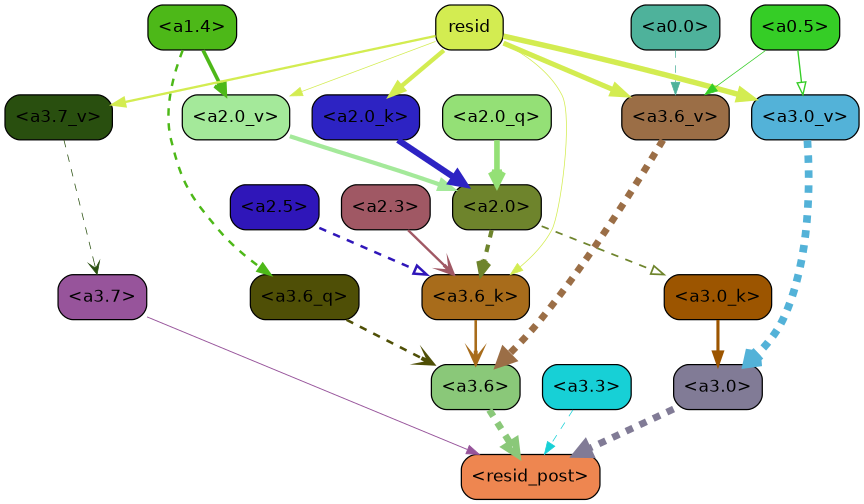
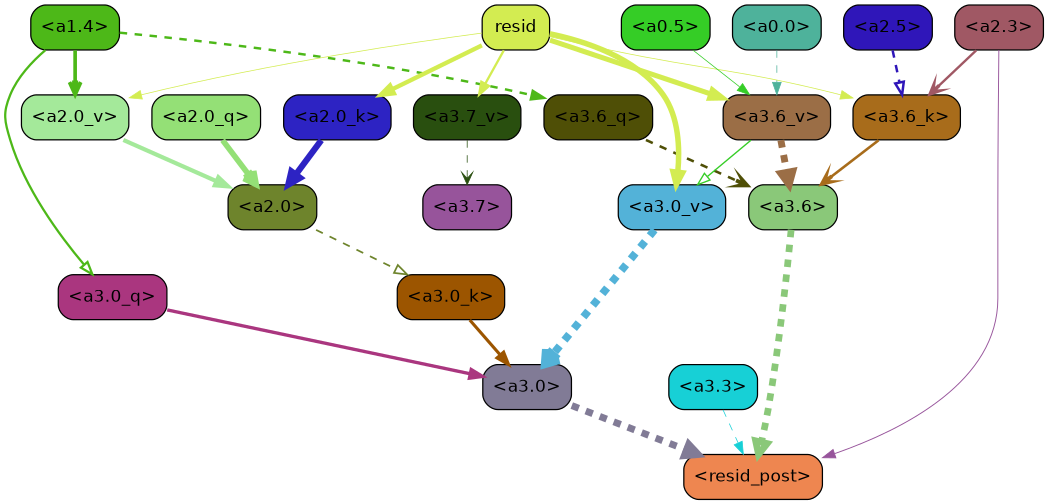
edge "<a0.5>" -> "<a3.0_v>": now "<a3.6_v>" -> "<a3.0_v>"
edge "<a2.0>" -> "<a3.6_k>": removed
node "<a3.0_q>": added
edge "<a3.7>" -> "<resid_post>": now "<a2.3>" -> "<resid_post>"
